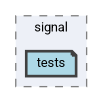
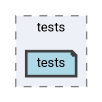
cluster "signal": label "signal" -> "tests"
